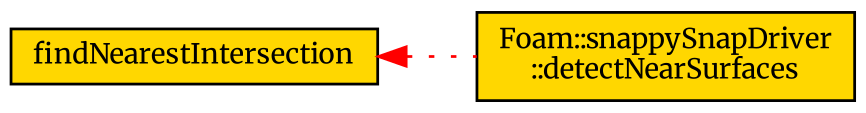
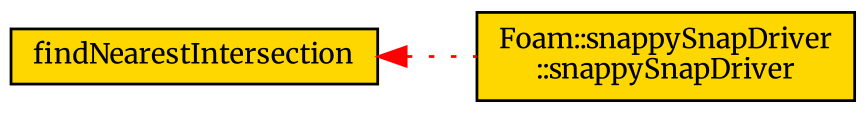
node "Foam::snappySnapDriver ::detectNearSurfaces": label "Foam::snappySnapDriver ::detectNearSurfaces" -> "Foam::snappySnapDriver ::snappySnapDriver"
